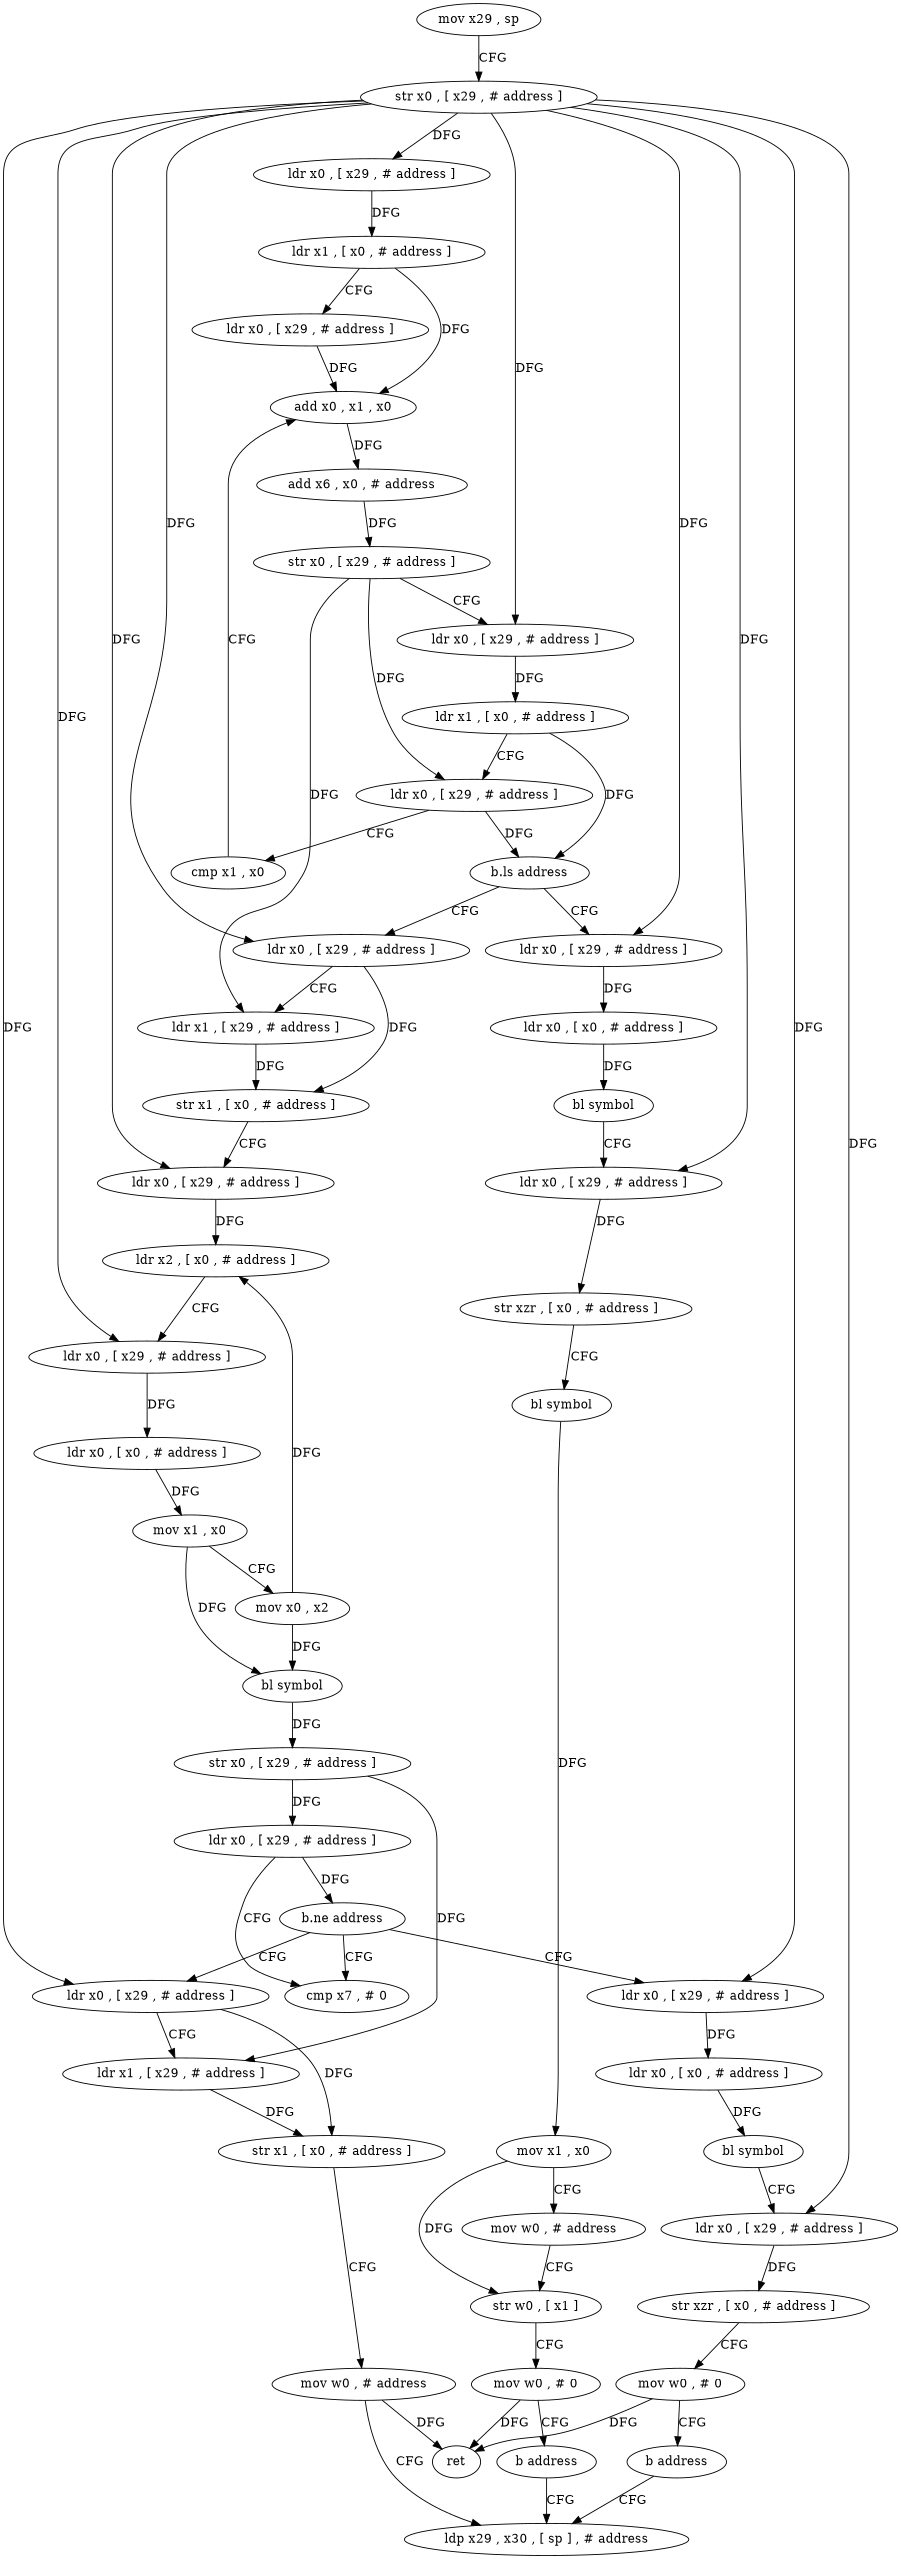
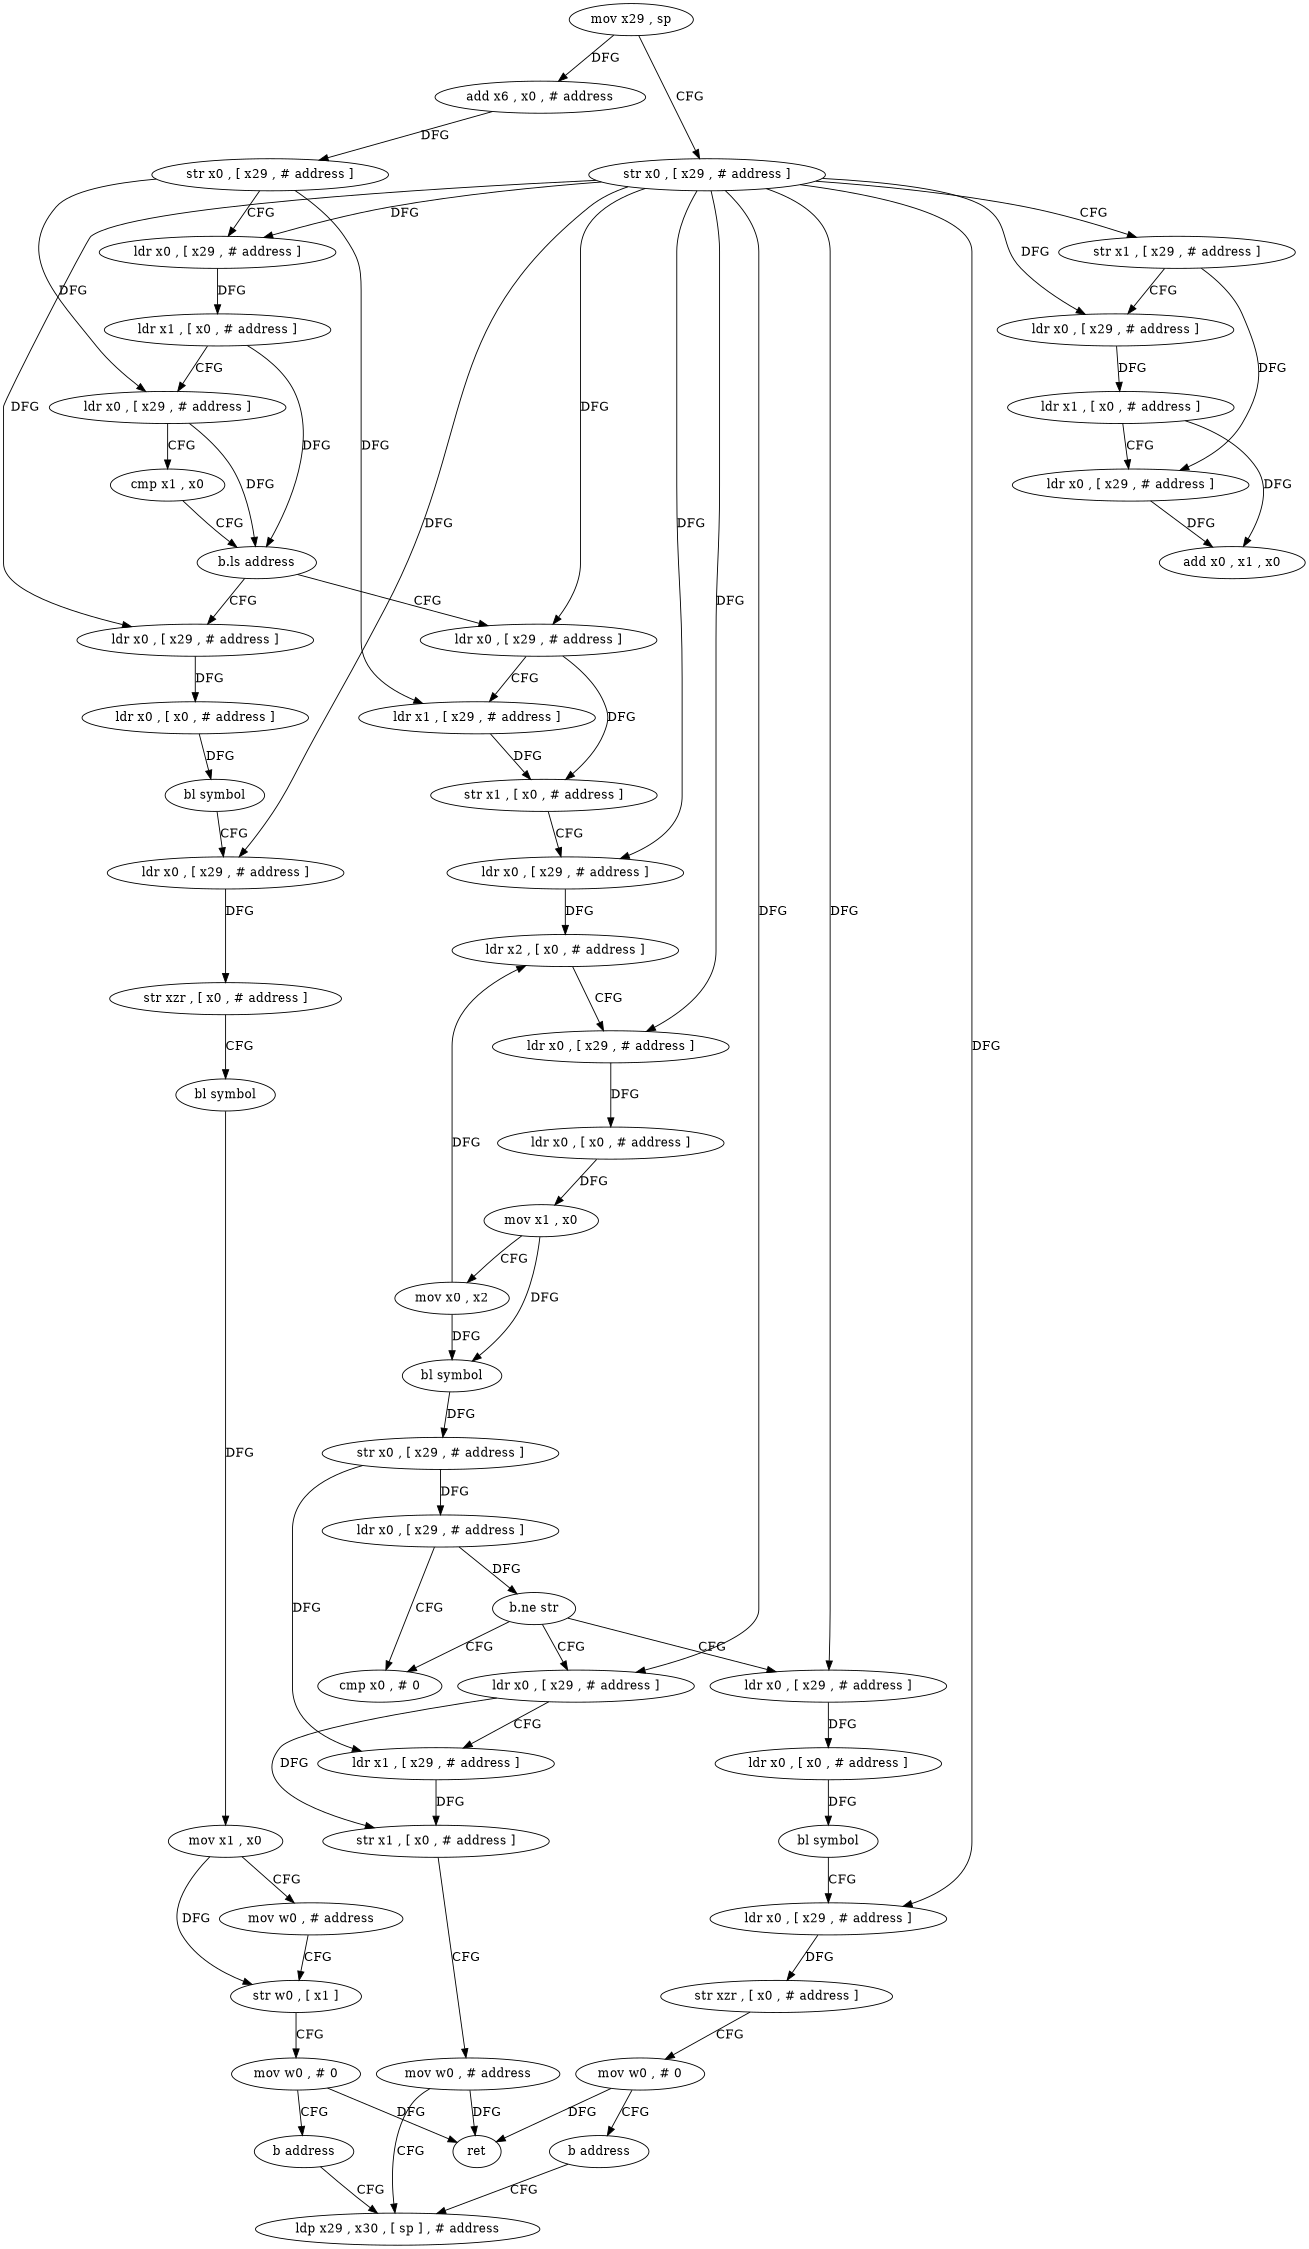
node "str x1 , [ x29 , # address ]": added
edge "add x0 , x1 , x0" -> "add x6 , x0 , # address": now "mov x29 , sp" -> "add x6 , x0 , # address"
edge "cmp x1 , x0" -> "add x0 , x1 , x0": now "cmp x1 , x0" -> "b.ls address"
node "b.ne address": label "b.ne address" -> "b.ne str"
node "cmp x7 , # 0": label "cmp x7 , # 0" -> "cmp x0 , # 0"
